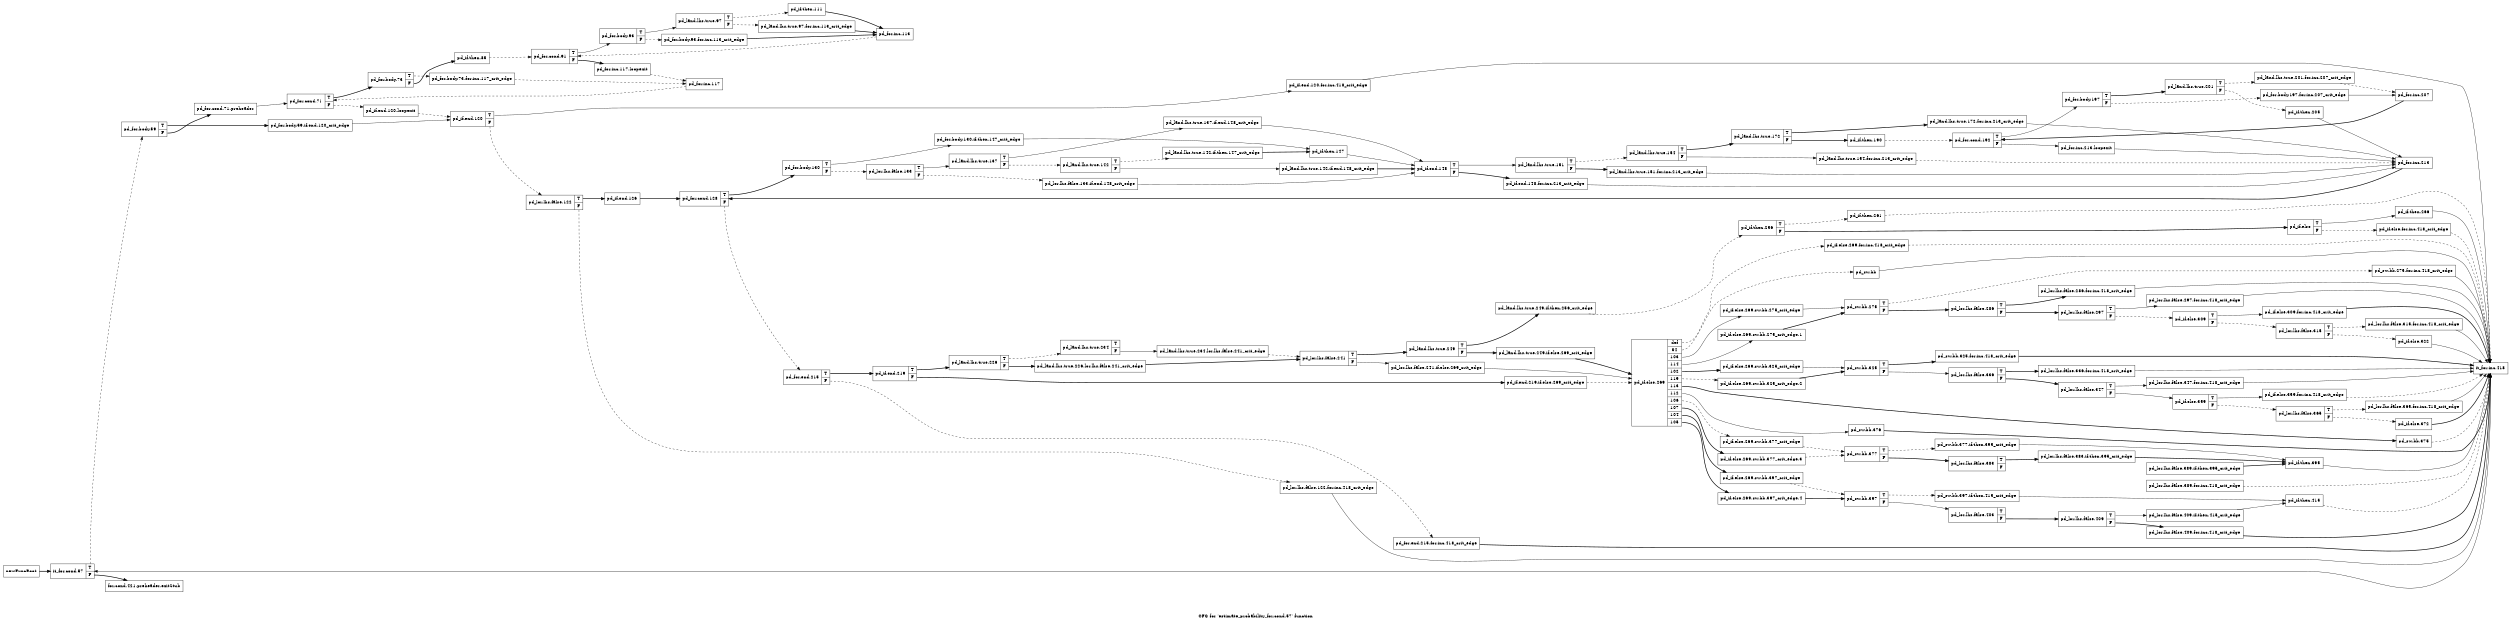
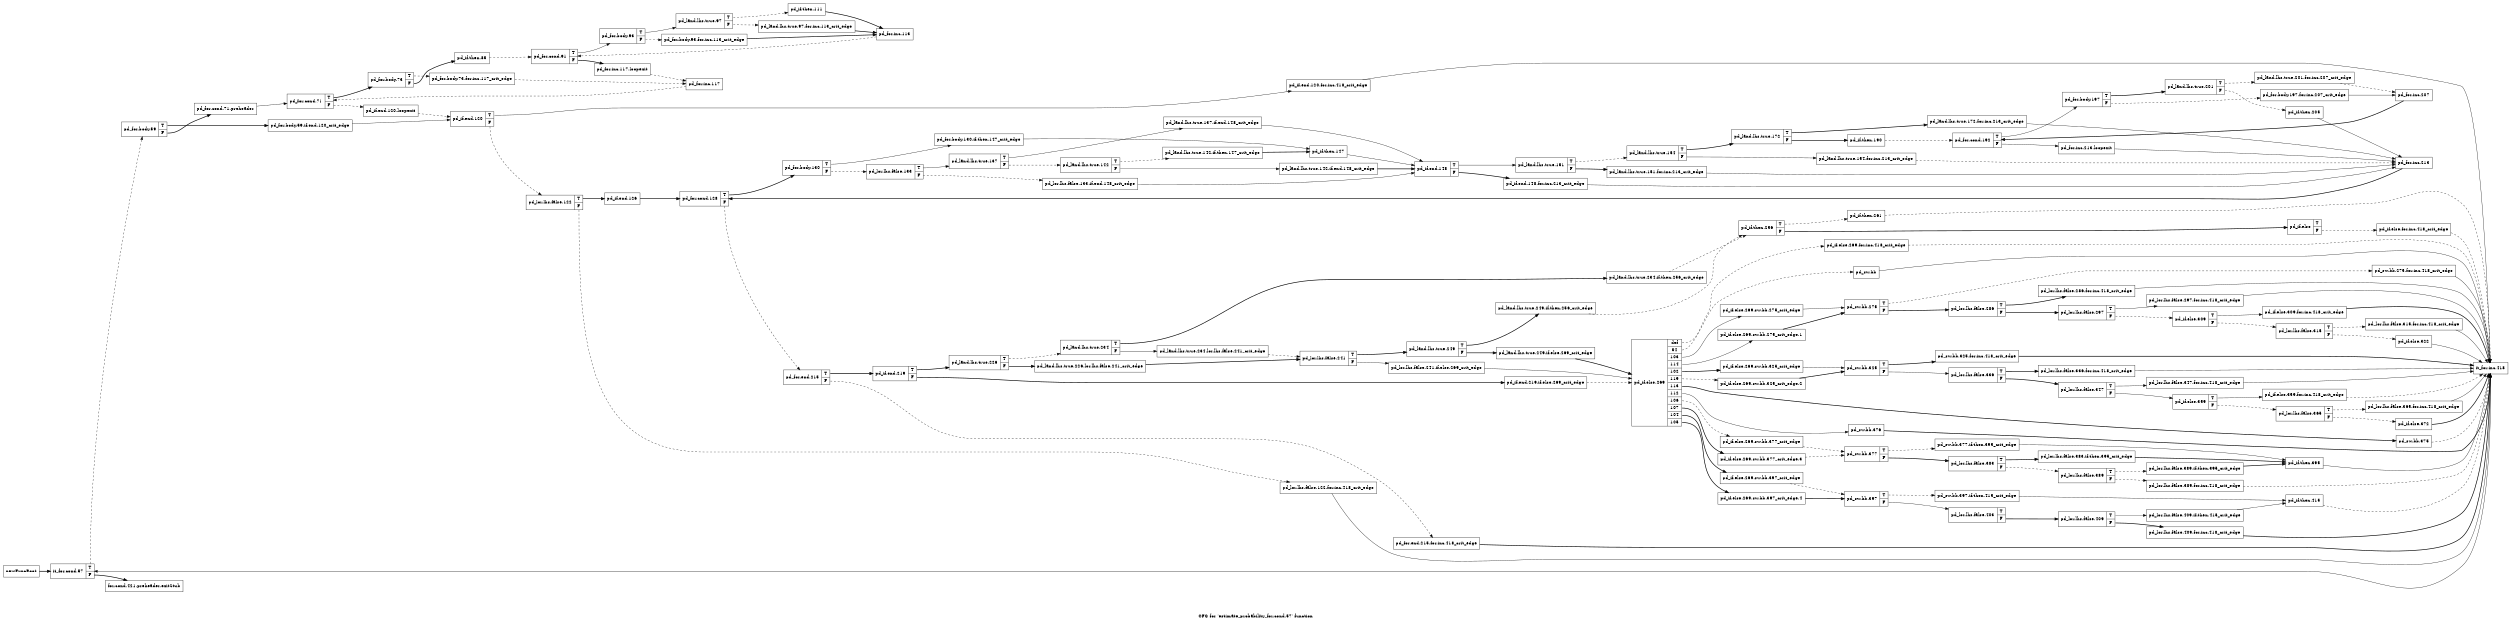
node "pd_if.then.266": removed
node "pd_land.lhs.true.234.if.then.256_crit_edge": added
node "pd_lor.lhs.false.389": added
